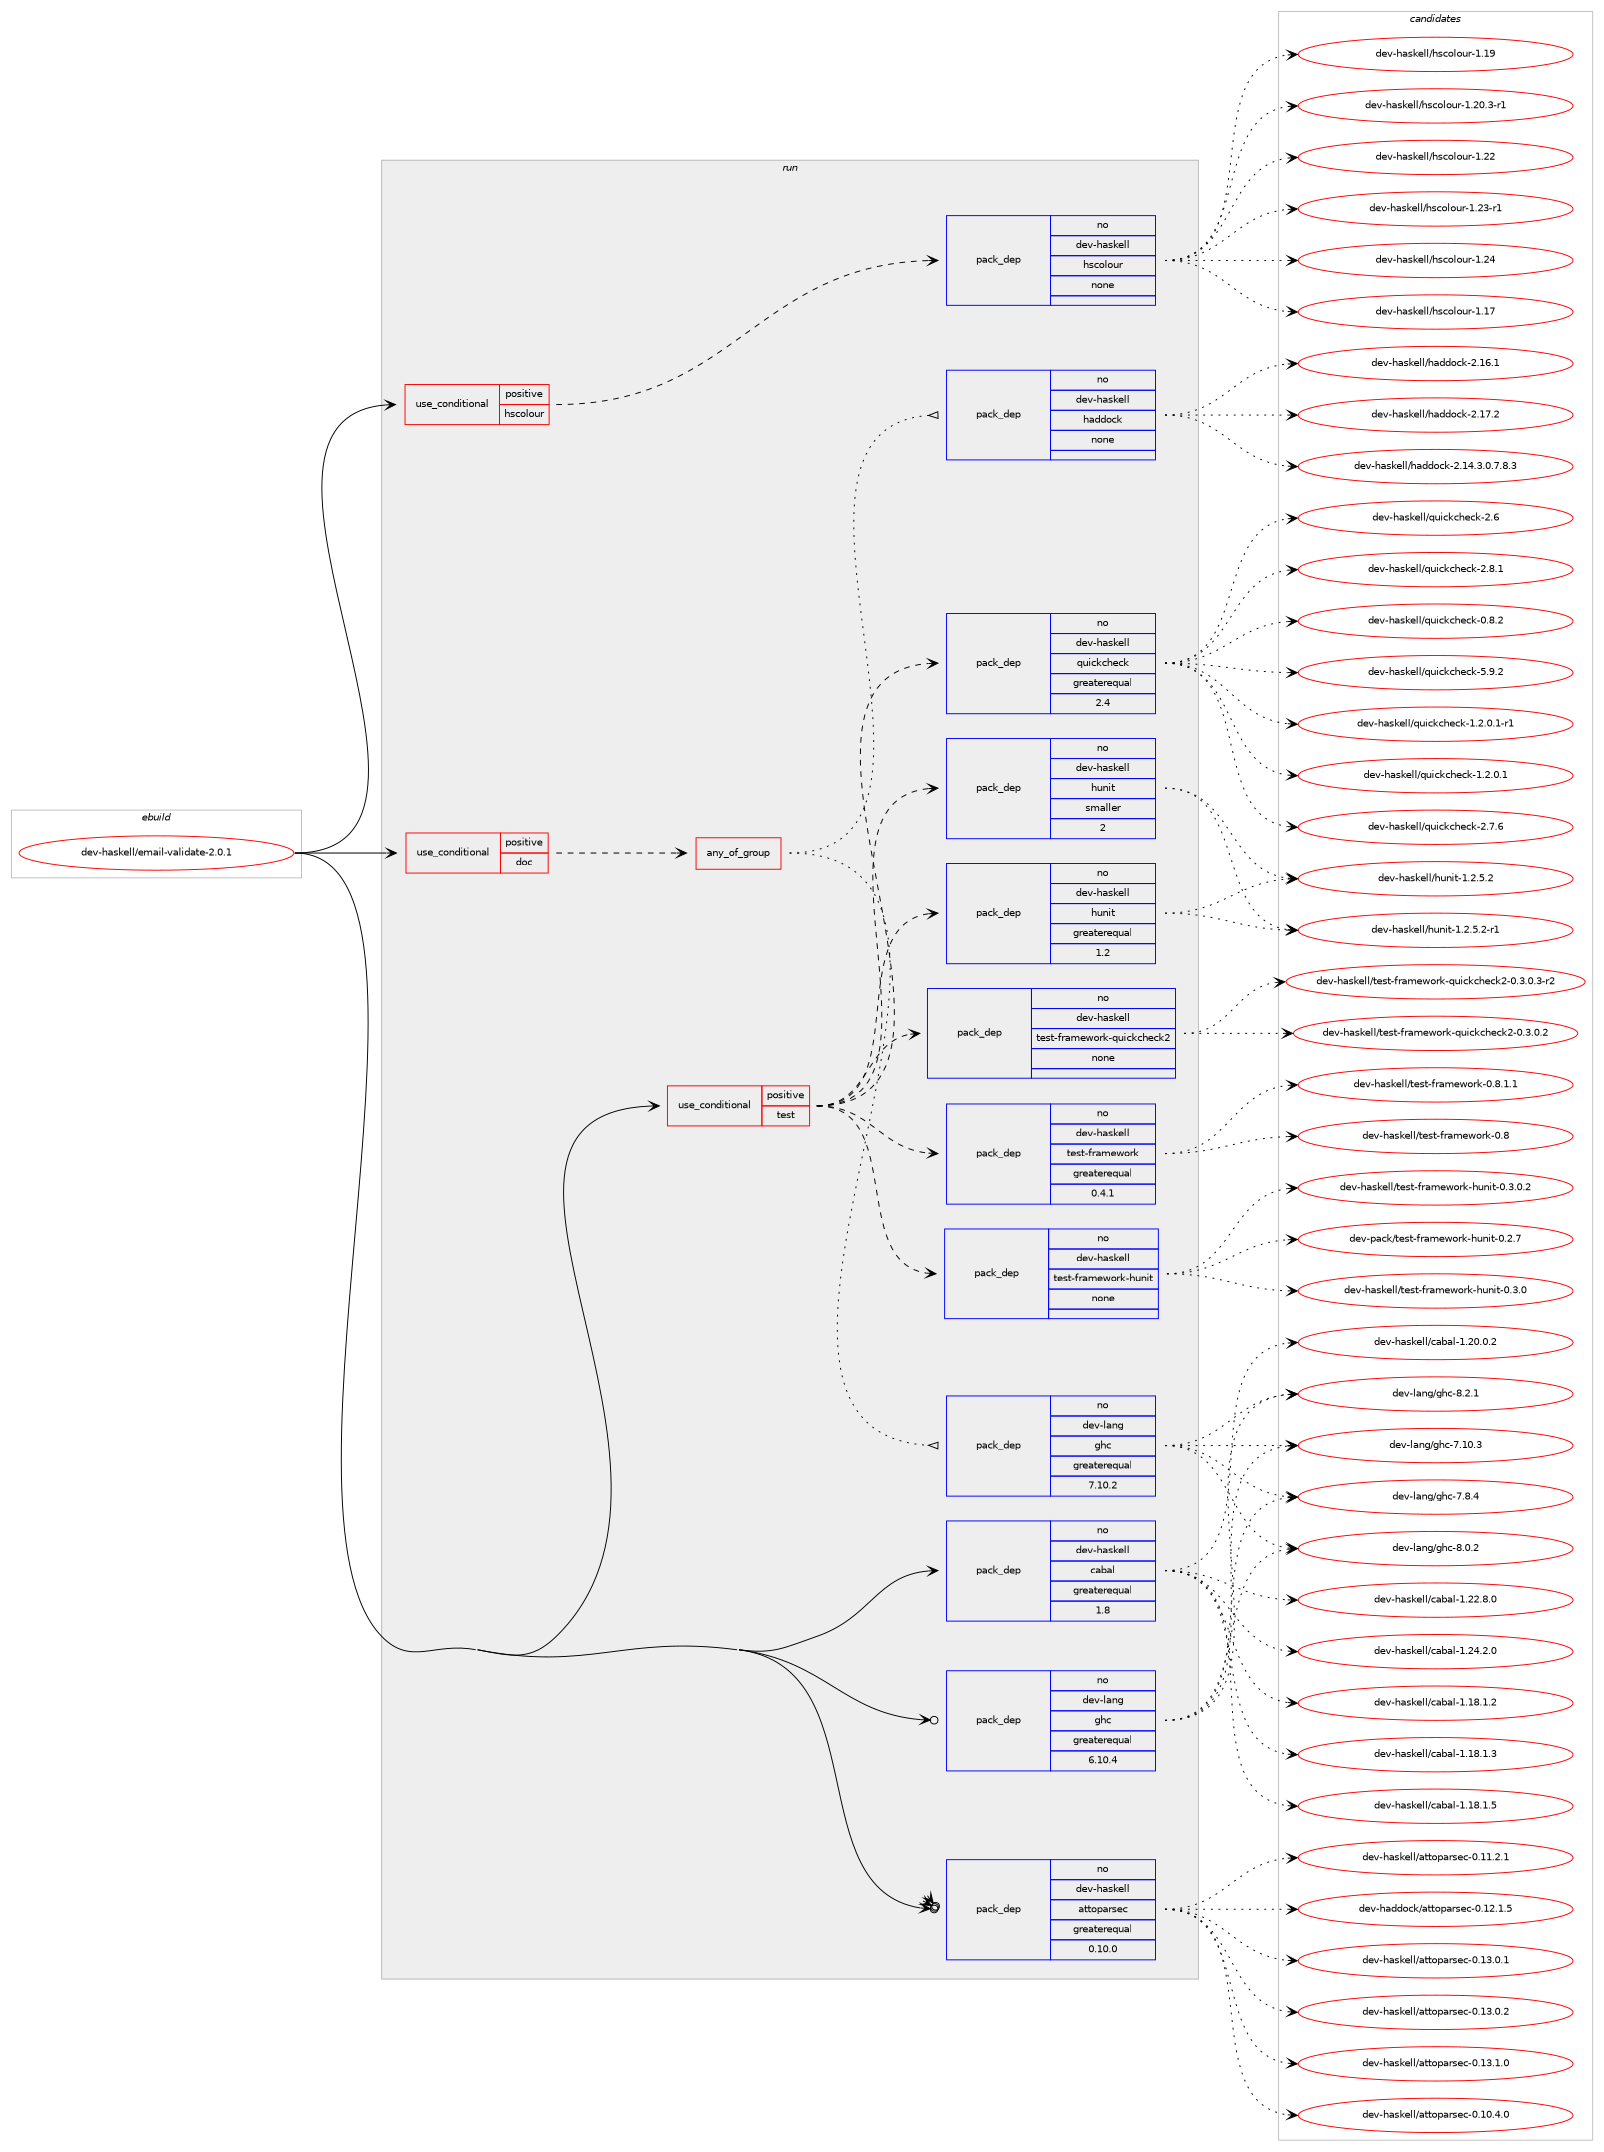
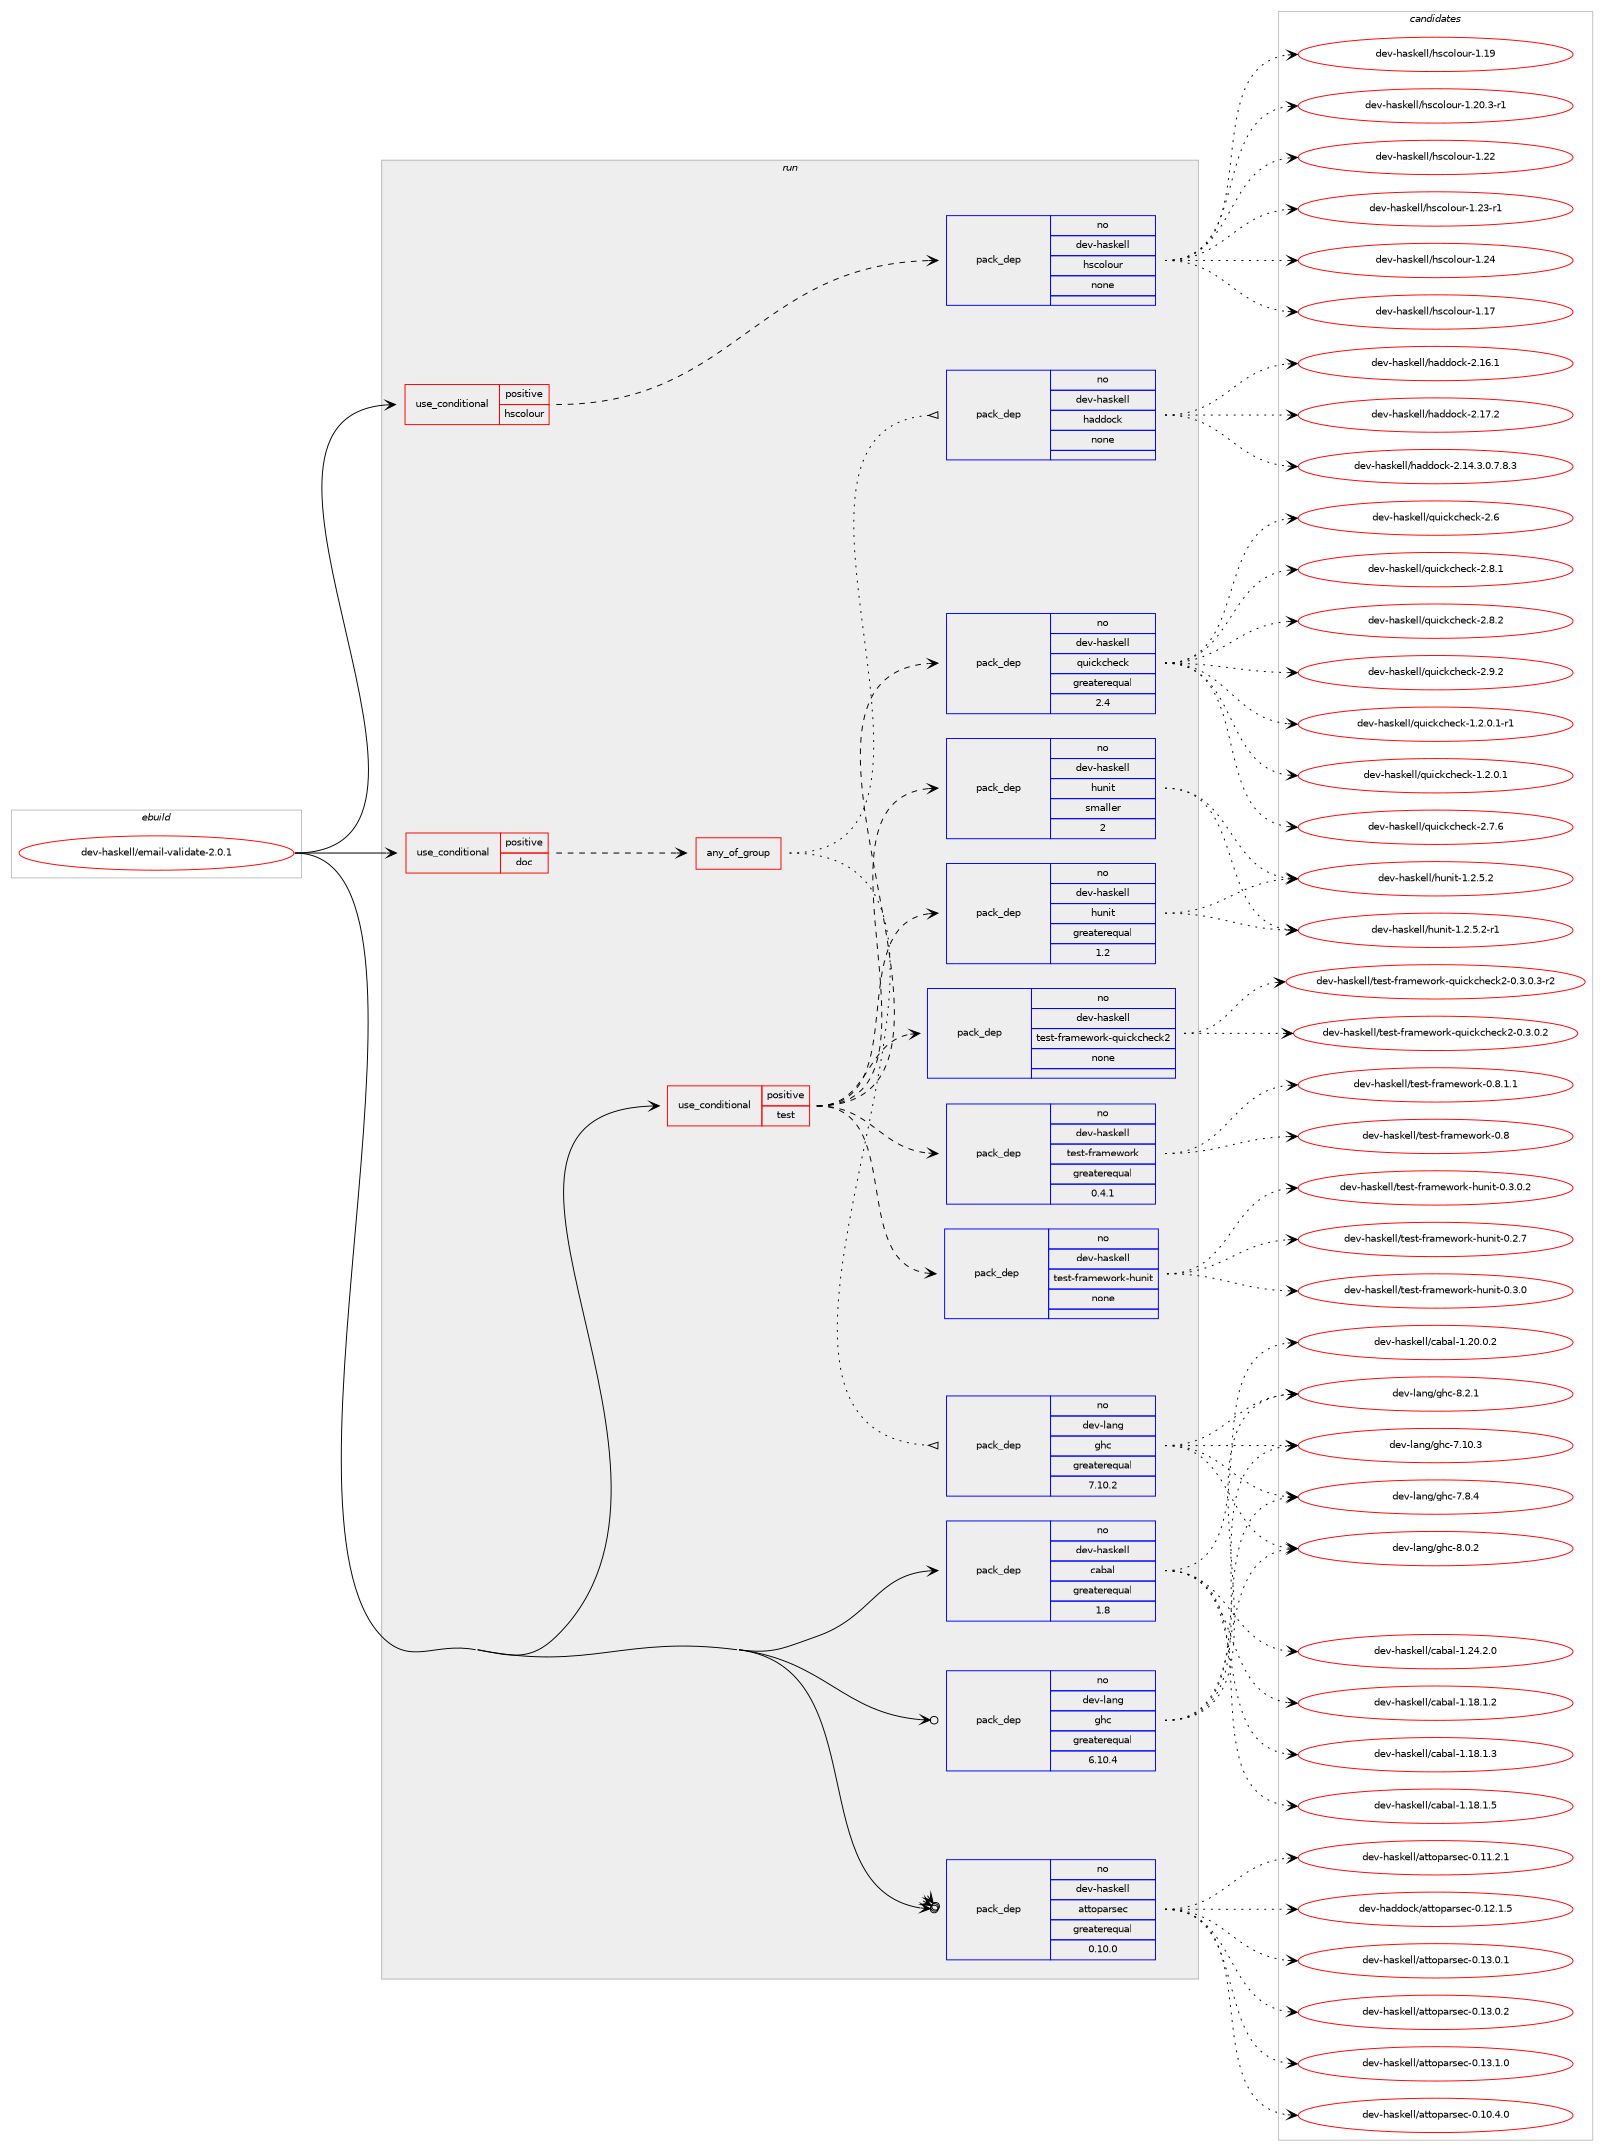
node "dev-haskell/quickcheck-0.8.2": label "dev-haskell/quickcheck-0.8.2" -> "dev-haskell/quickcheck-2.8.2"
node "dev-haskell/quickcheck-5.9.2": label "dev-haskell/quickcheck-5.9.2" -> "dev-haskell/quickcheck-2.9.2"
node "dev-pack/test-framework-hunit-0.2.7": label "dev-pack/test-framework-hunit-0.2.7" -> "dev-haskell/test-framework-hunit-0.2.7"
node "dev-haskell/cabal-1.22.8.0": removed
